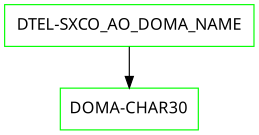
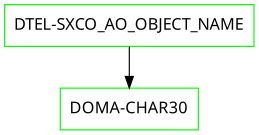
node "DTEL-SXCO_AO_DOMA_NAME": label "DTEL-SXCO_AO_DOMA_NAME" -> "DTEL-SXCO_AO_OBJECT_NAME"
